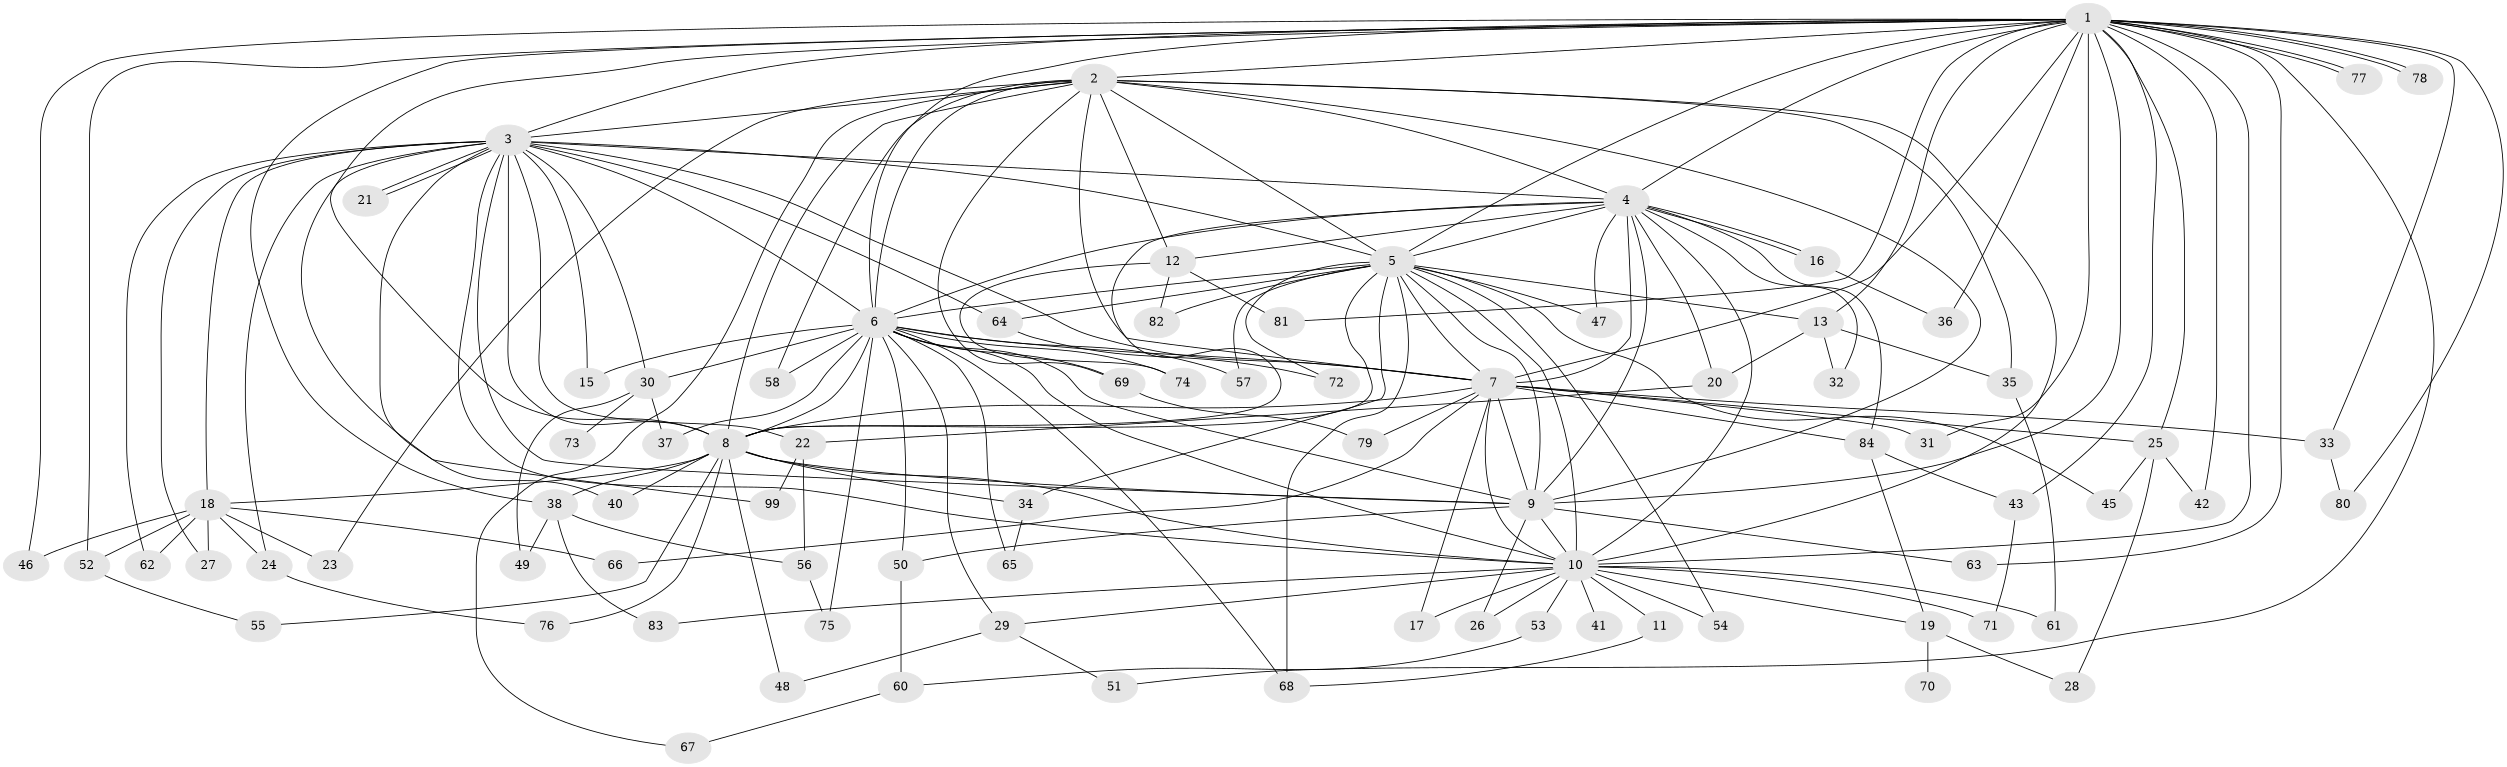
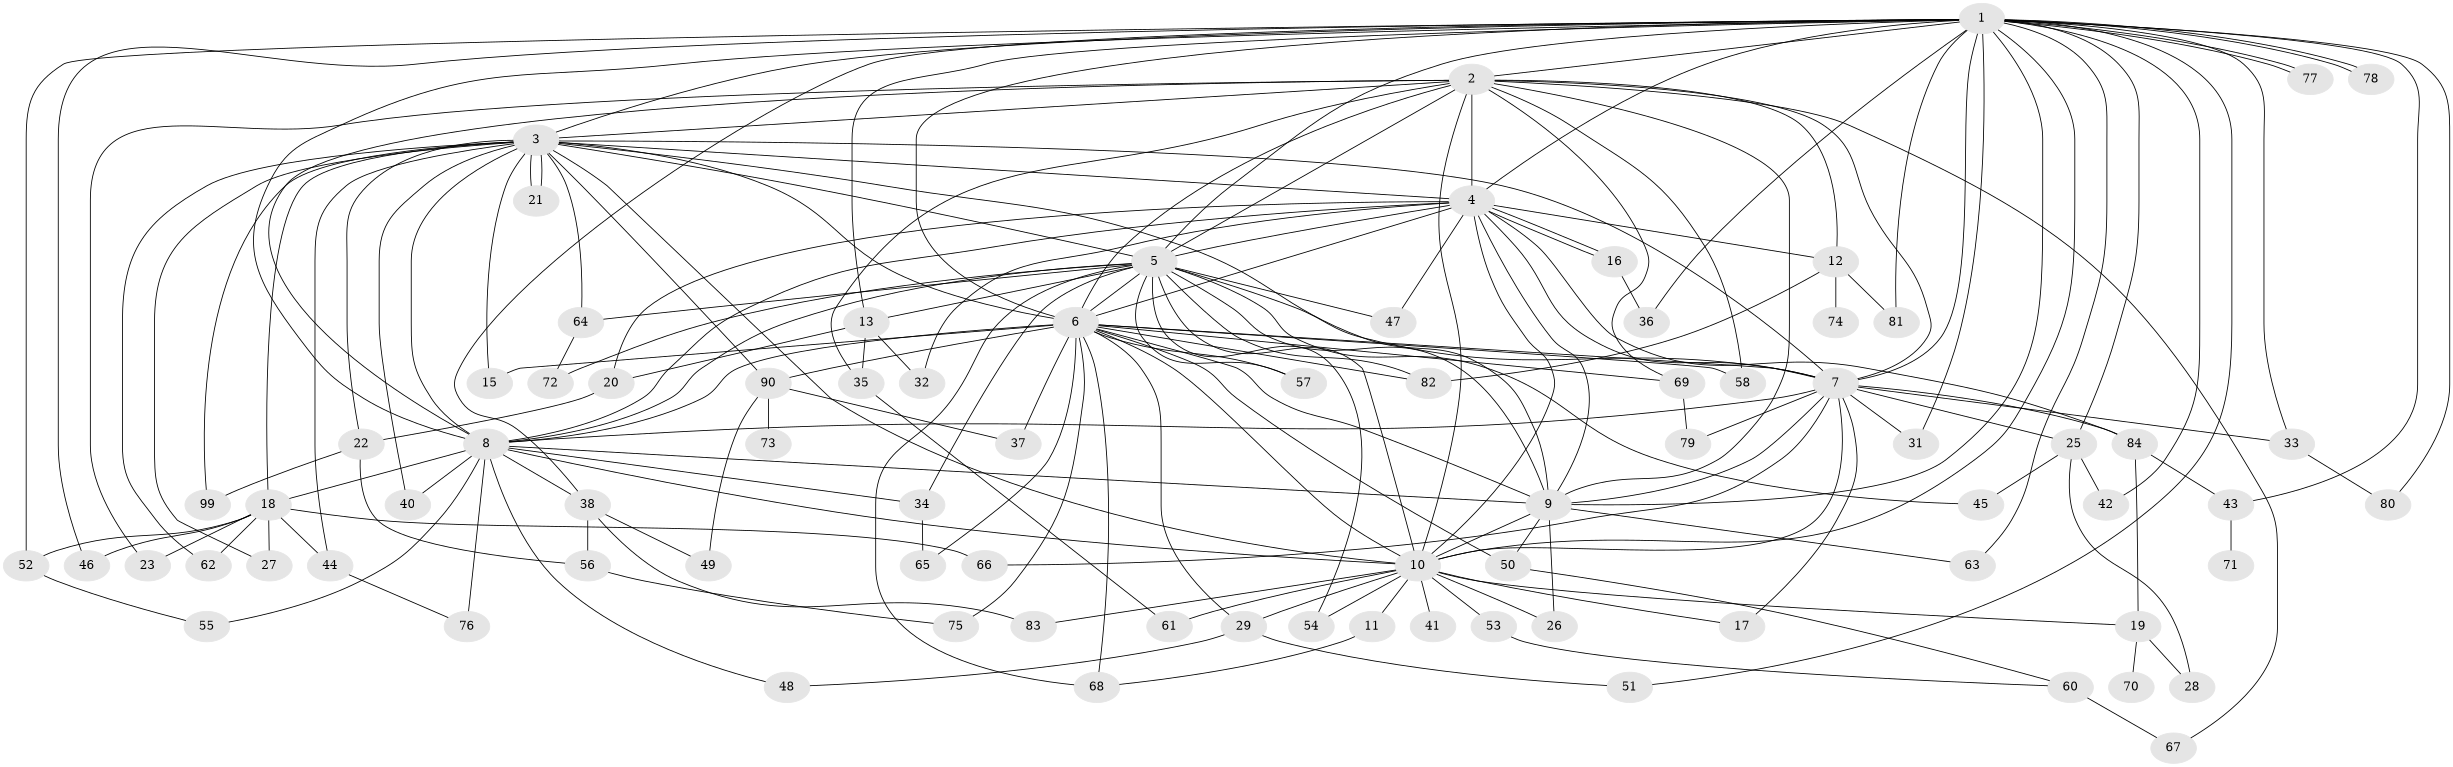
edge "6" -- "74": now "6" -- "82"
node "30": label "30" -> "90"
node "24": label "24" -> "44"
edge "10" -- "71": removed
